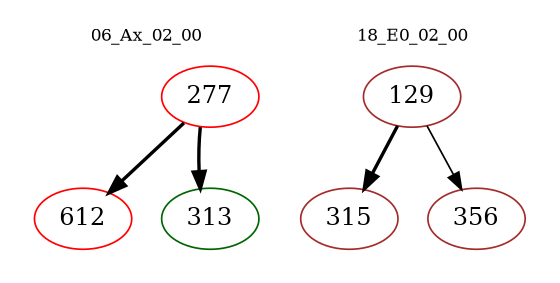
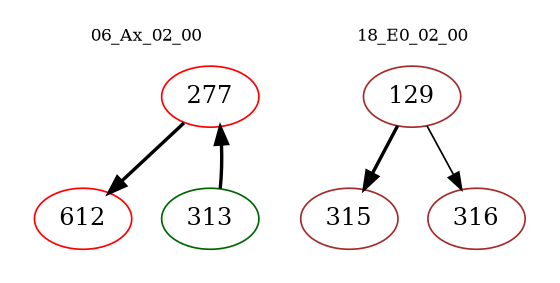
edge "277" -> "313": reversed
node "356": label "356" -> "316"
